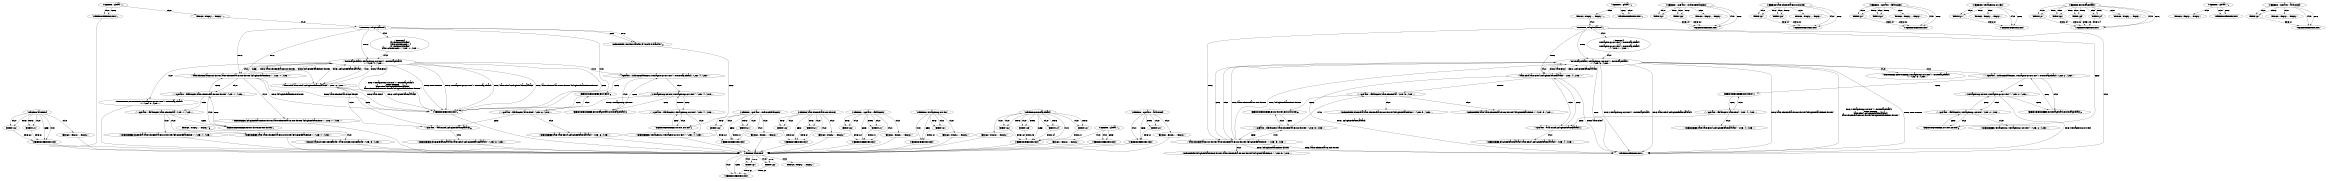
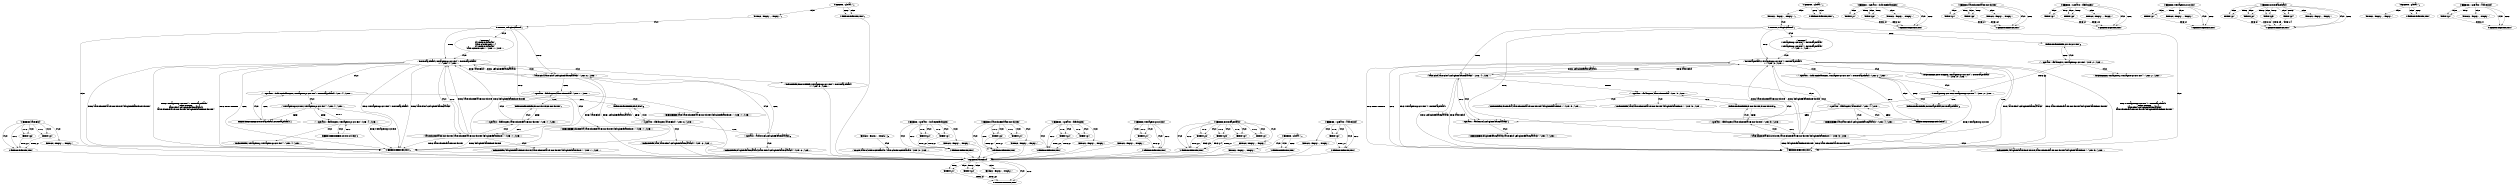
node "(IDENTIFIER,renderer_handle_,if (renderer_handle_))": removed
edge "<(base.Bind,base::Bind(&PluginReleaseCallback))<SUB>4</SUB>>" -> "<(<operator>.fieldAccess,base::Bind)<SUB>4</SUB>>": added, label "AST:"
edge "<(base.Bind,base::Bind(&PluginReleaseCallback))<SUB>6</SUB>>" -> "<(<operator>.fieldAccess,base::TimeDelta)<SUB>7</SUB>>": added, label "CFG:"
edge "<(<operator>.fieldAccess,MessageLoop::current)<SUB>2</SUB>>" -> "<(MessageLoop.current,MessageLoop::current())<SUB>2</SUB>>": label "CFG: " -> "DDG: p2"
edge "<(MessageLoop.current,MessageLoop::current())<SUB>2</SUB>>" -> "<(<operator>.fieldAccess,MessageLoop::current)<SUB>2</SUB>>": now "<(MessageLoop.current,MessageLoop::current())<SUB>2</SUB>>" -> "<(<operator>.fieldAccess,base::Bind)<SUB>4</SUB>>"
